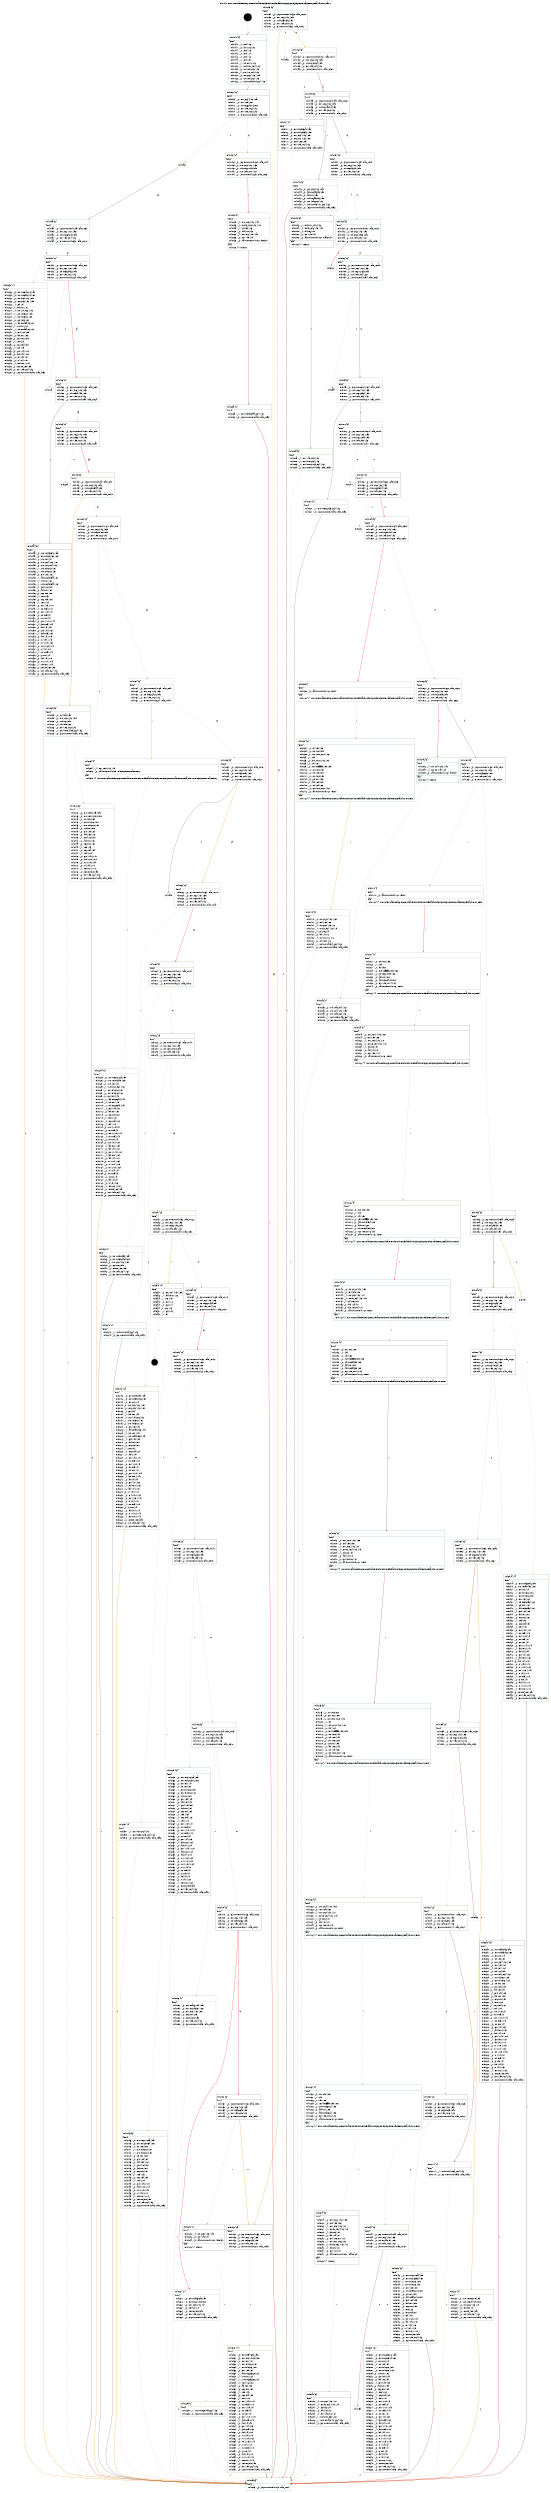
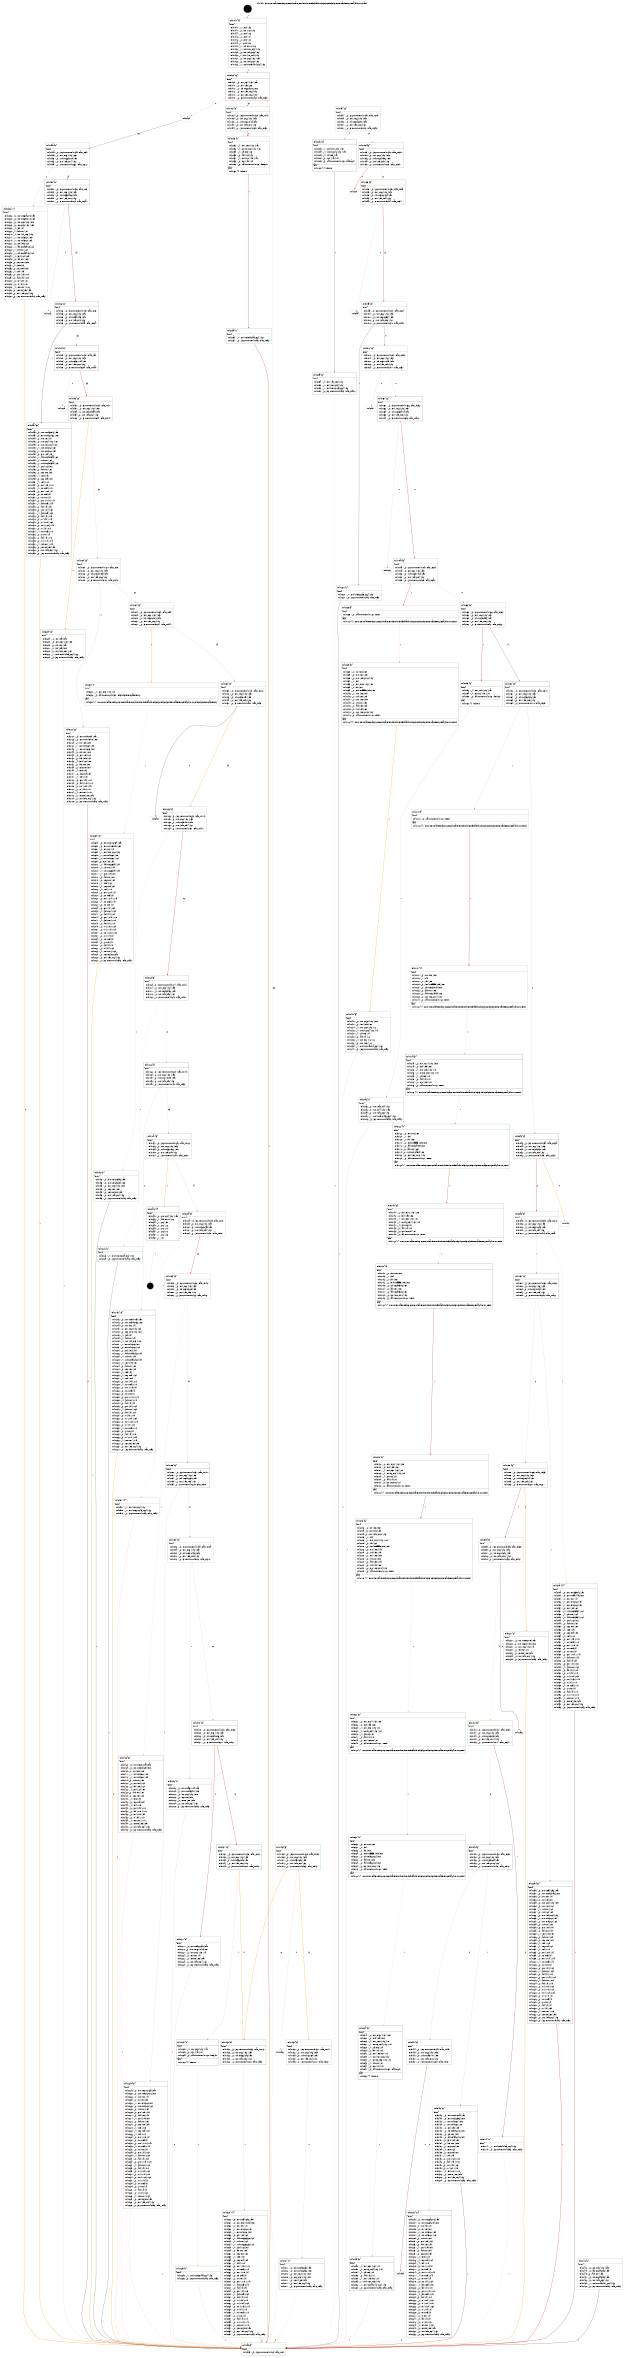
node "0x401d9b [25]": removed
